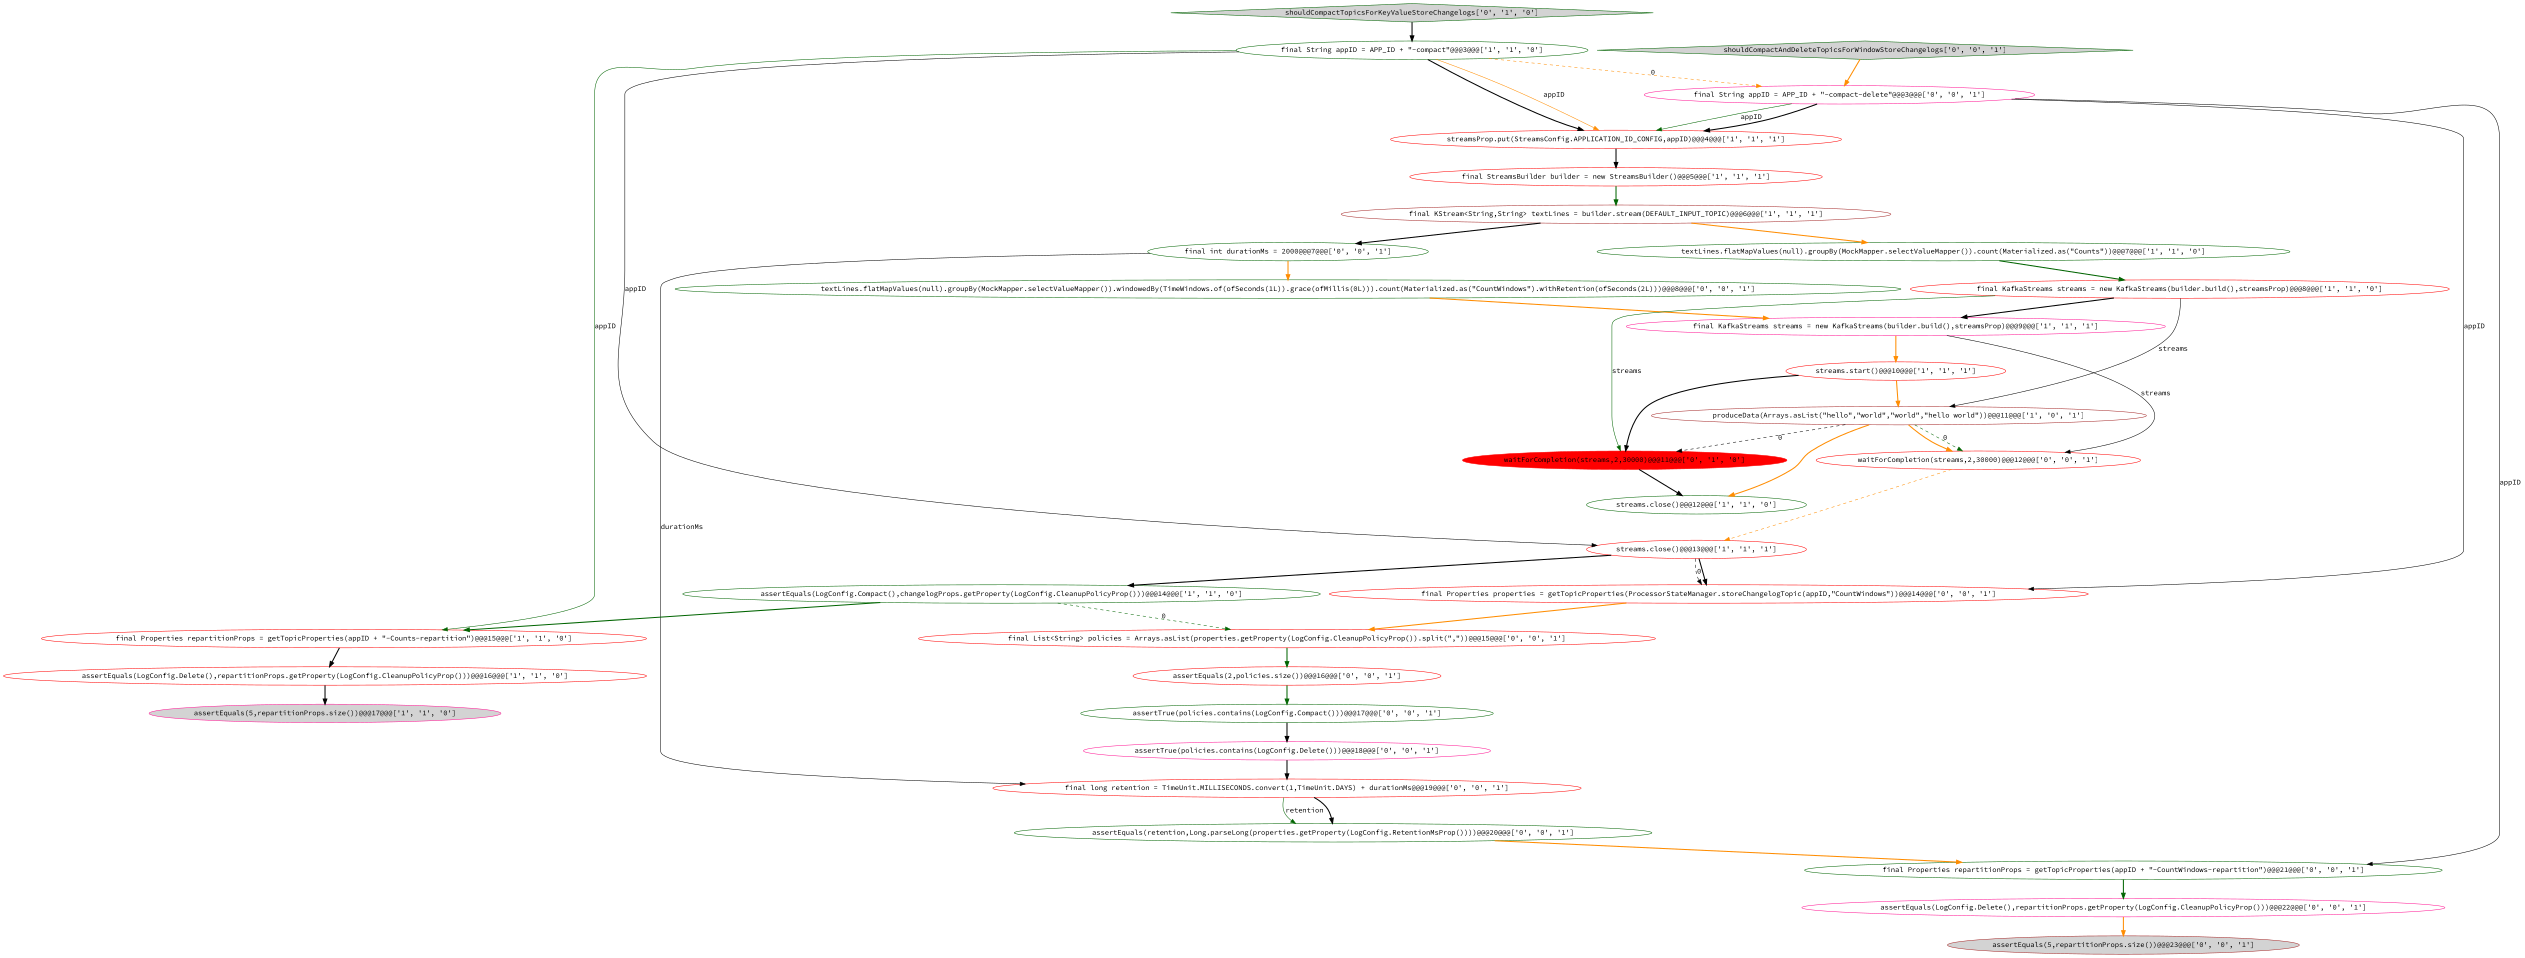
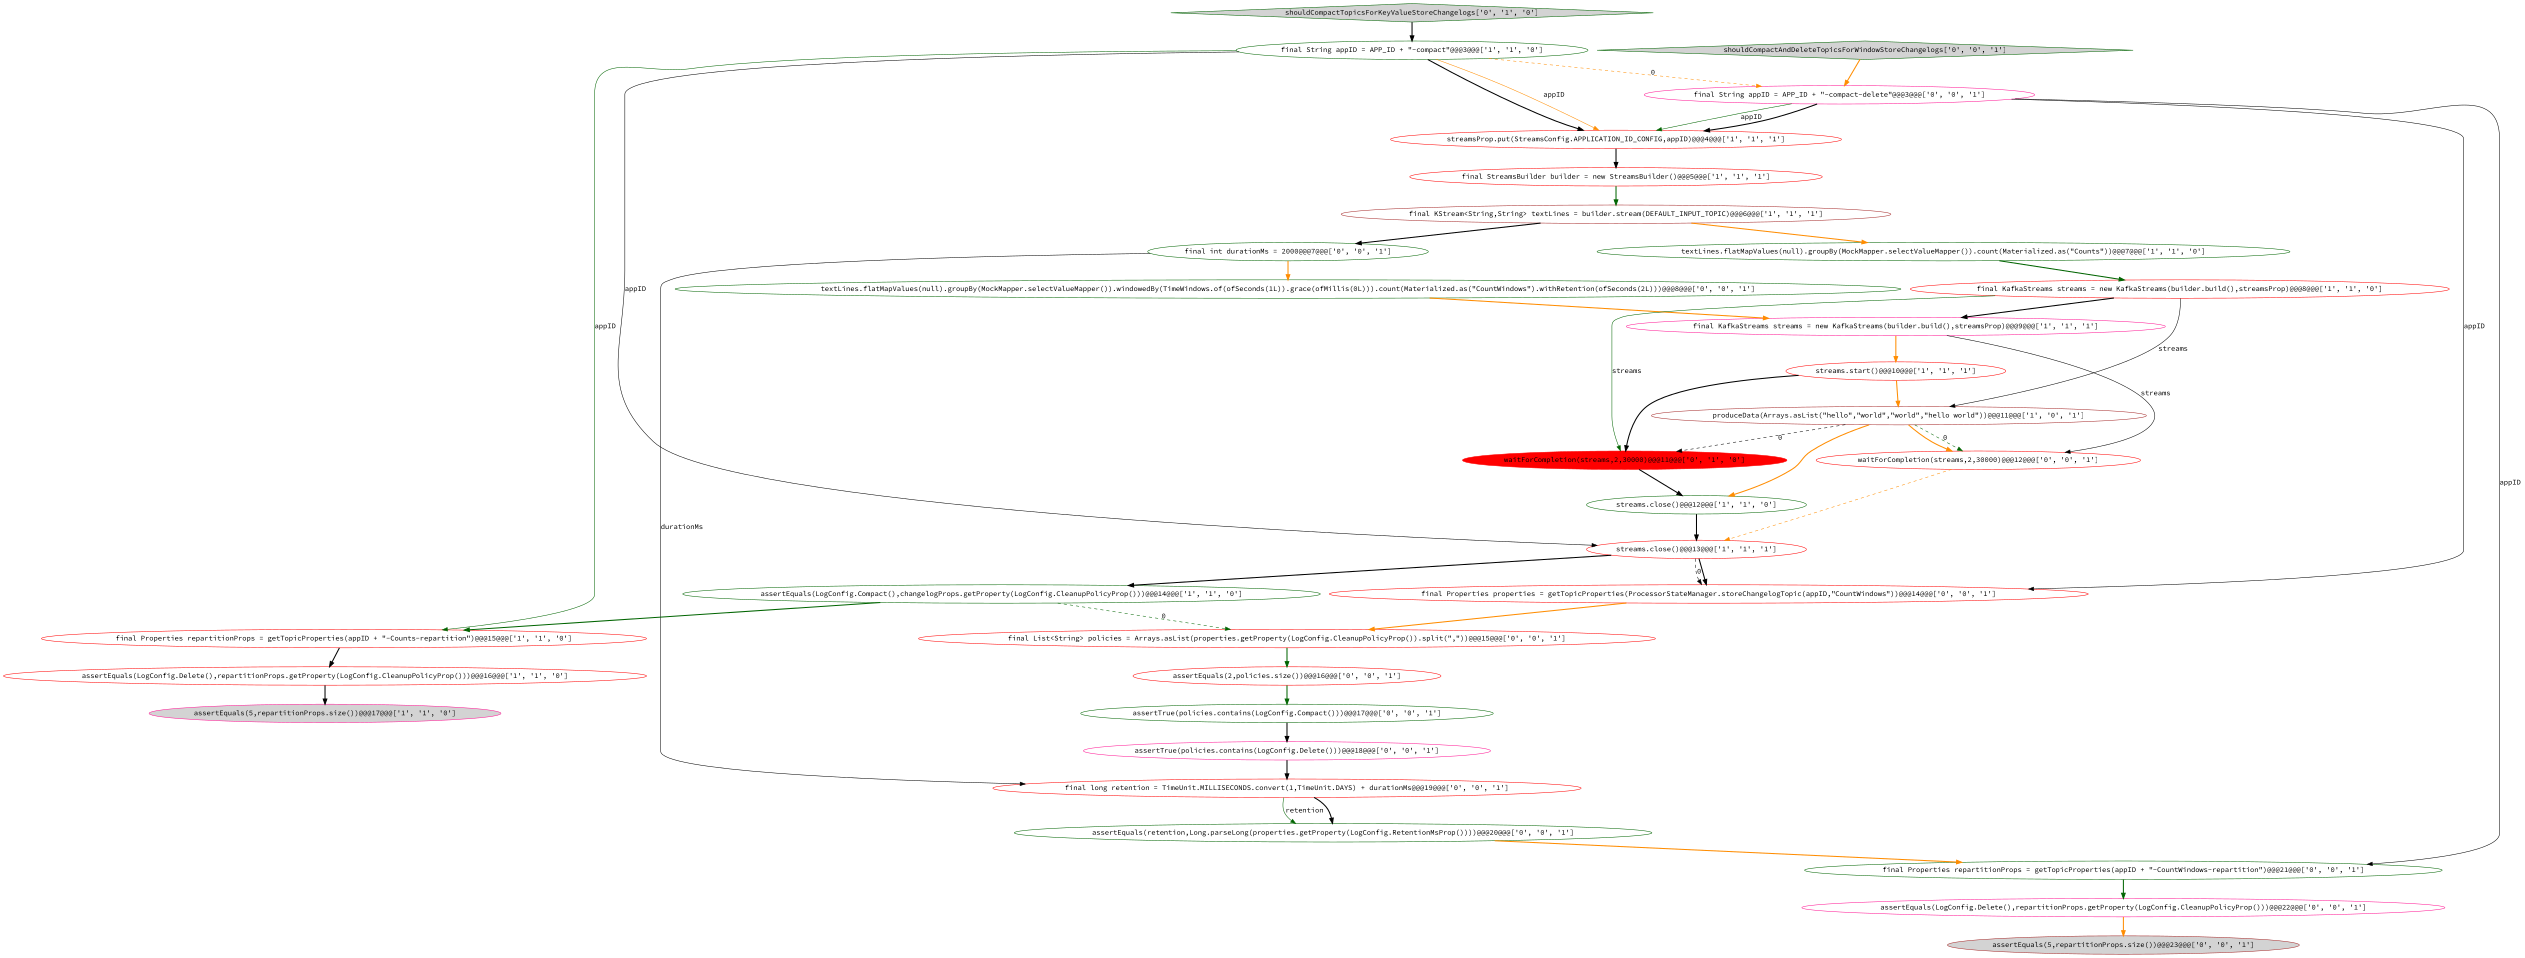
edge "streams.close()@@@12@@@['1', '1', '0']" -> "streams.close()@@@13@@@['1', '1', '1']": added
